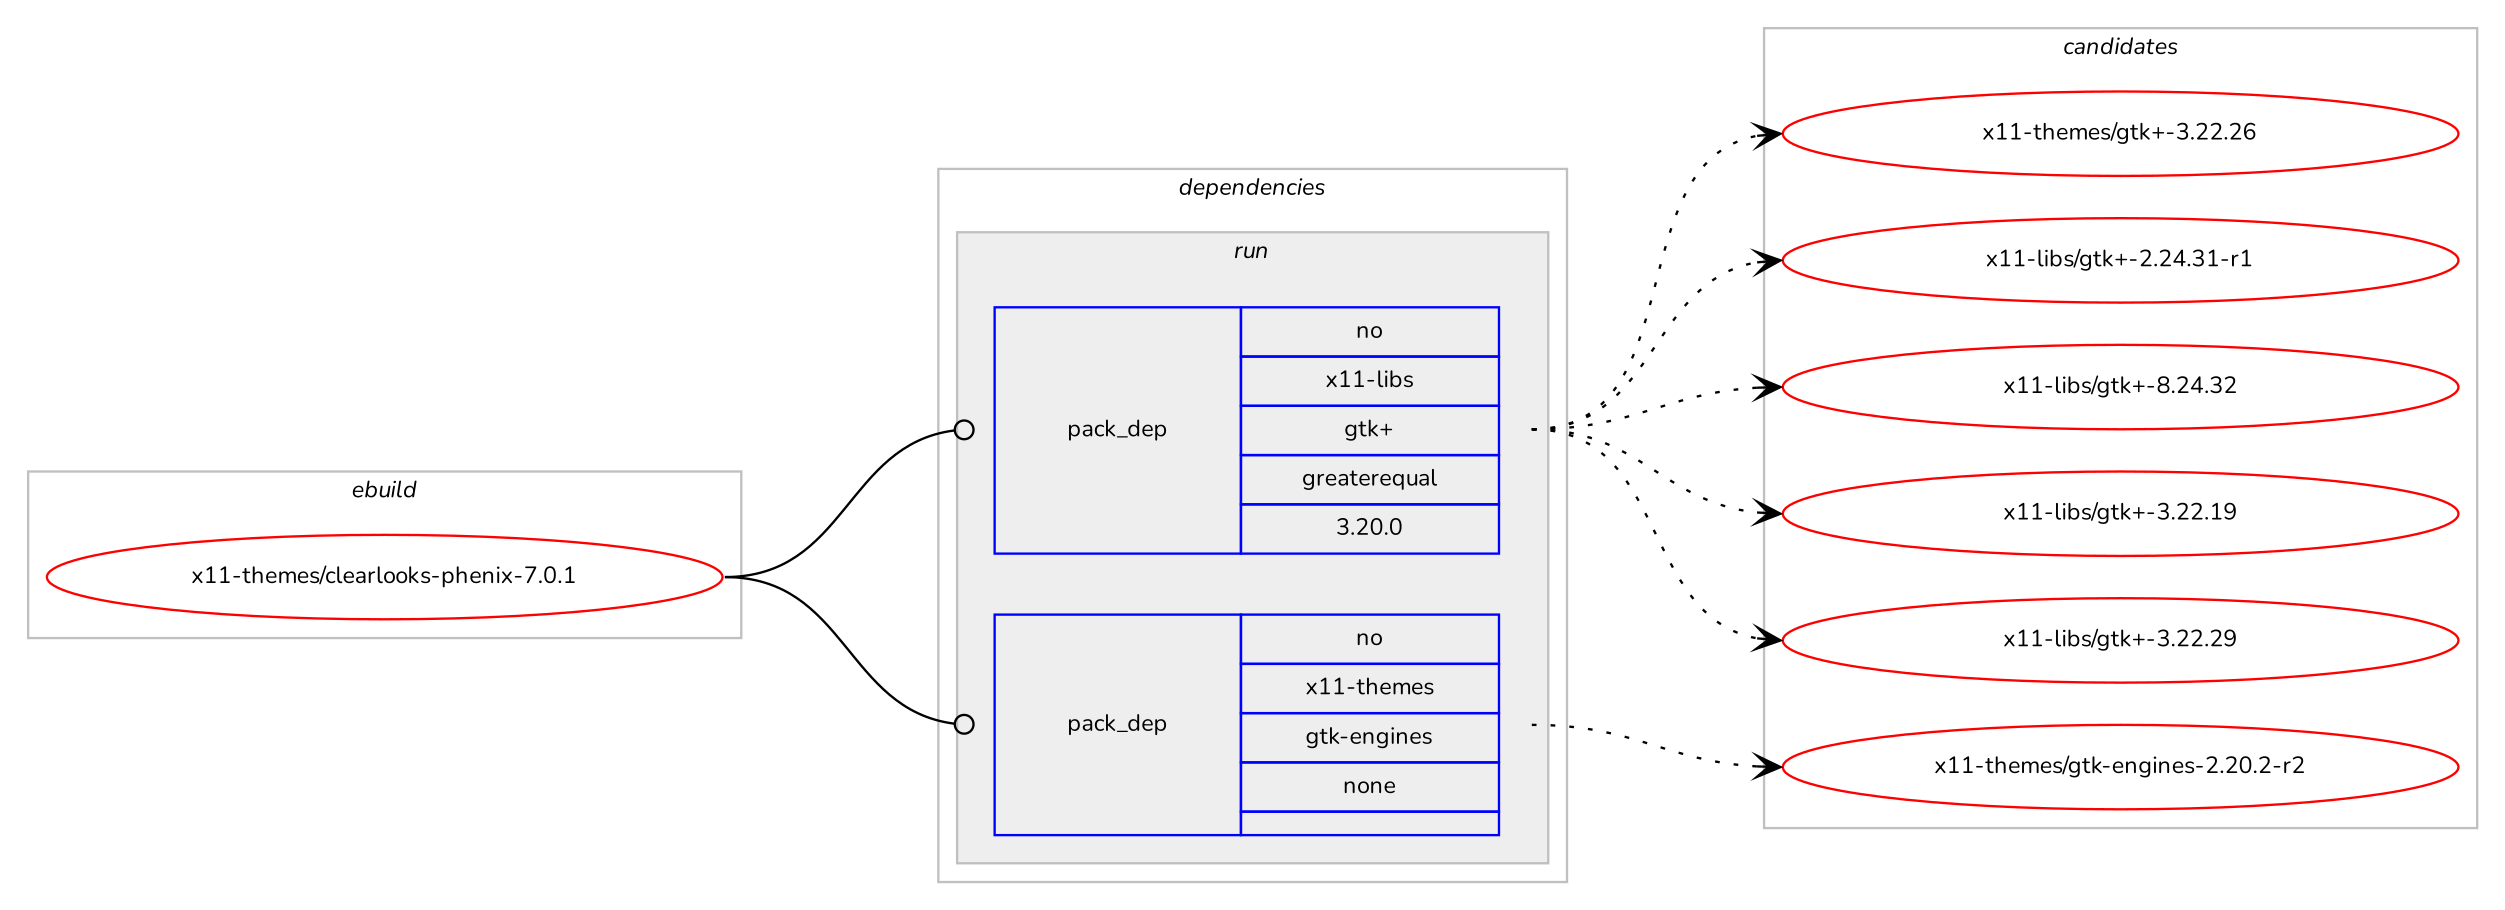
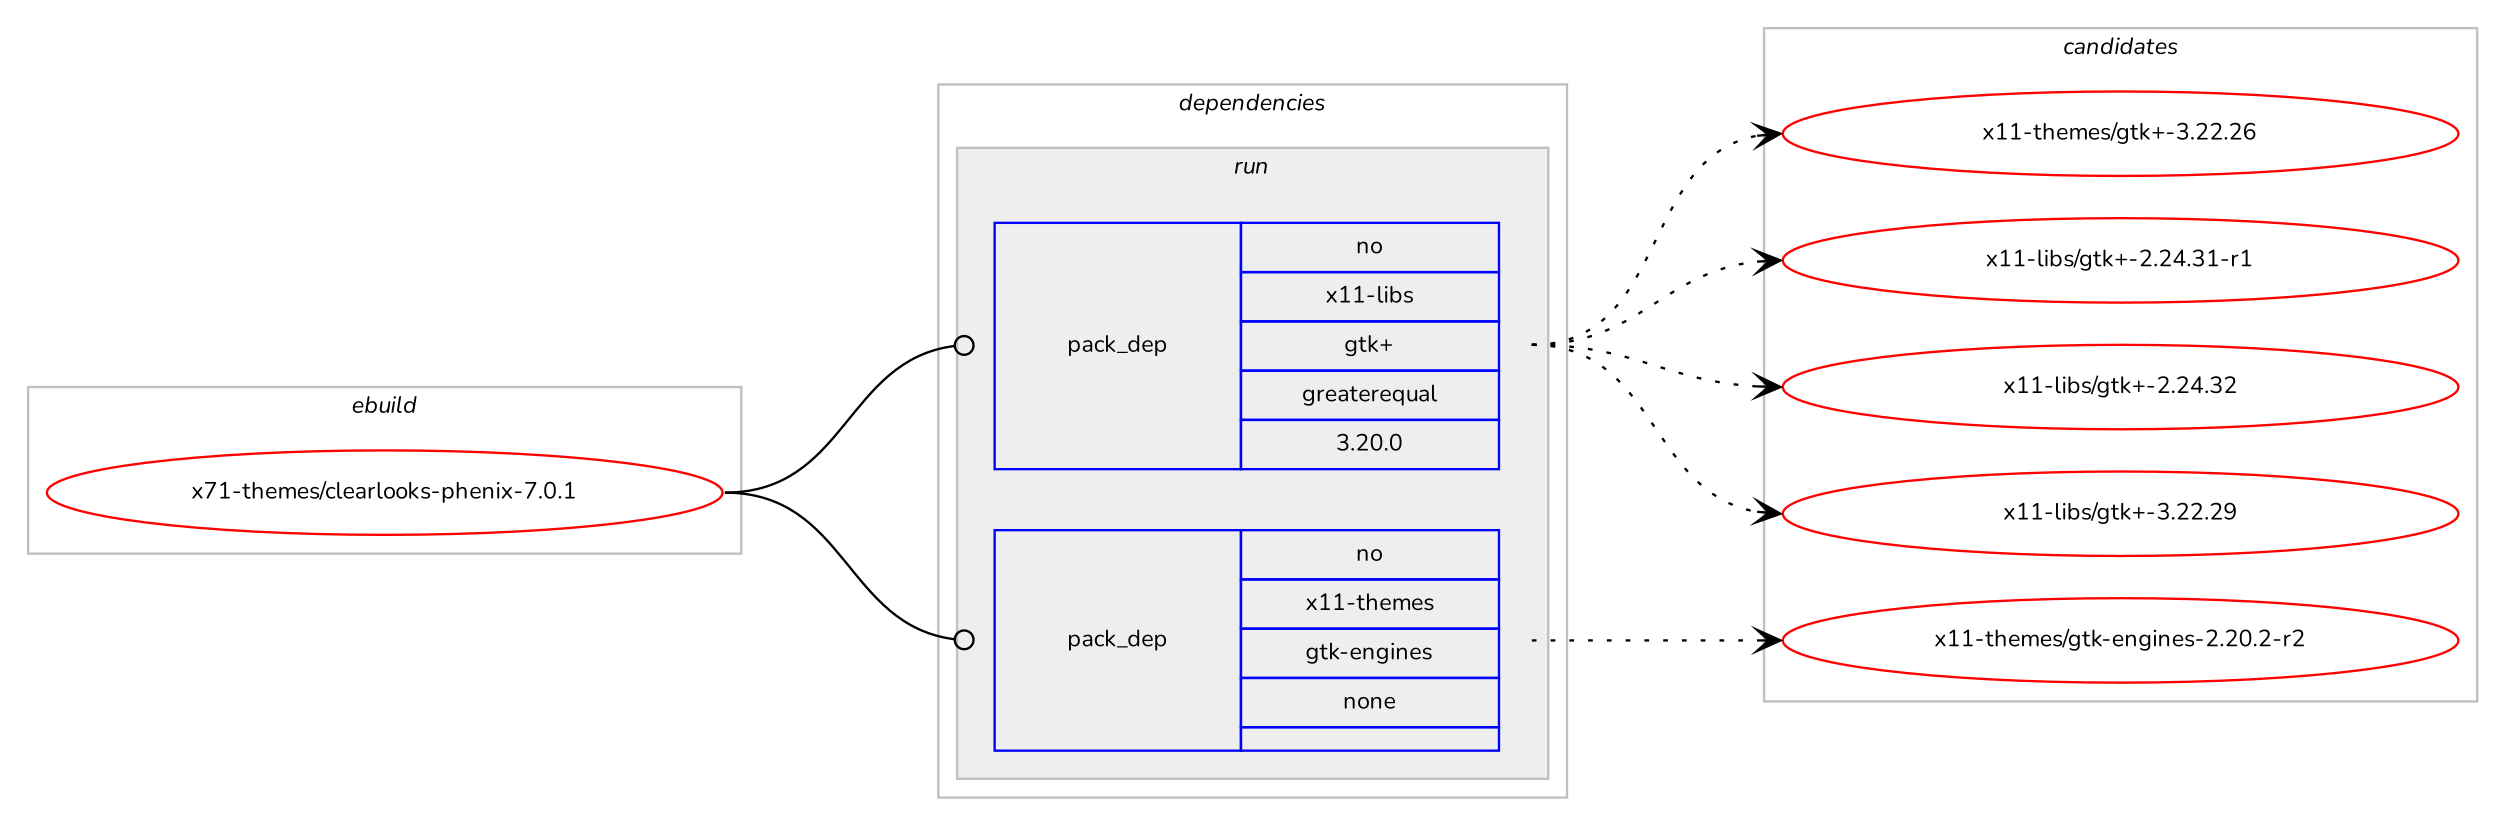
node "x11-libs/gtk+-8.24.32": label "x11-libs/gtk+-8.24.32" -> "x11-libs/gtk+-2.24.32"
node "x11-libs/gtk+-3.22.19": removed
node "x11-themes/clearlooks-phenix-7.0.1": label "x11-themes/clearlooks-phenix-7.0.1" -> "x71-themes/clearlooks-phenix-7.0.1"
